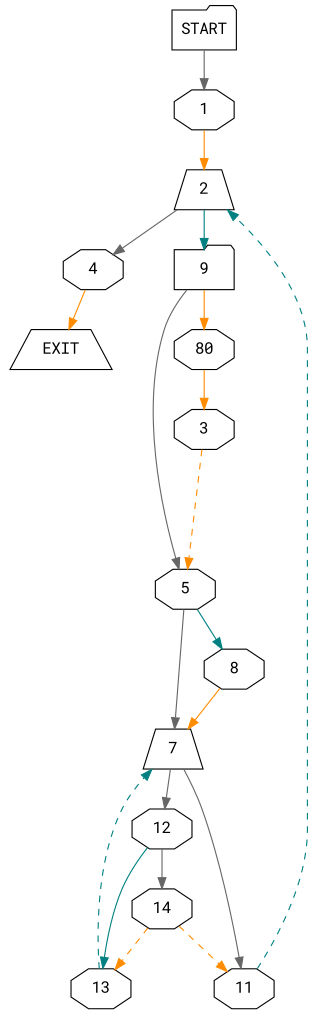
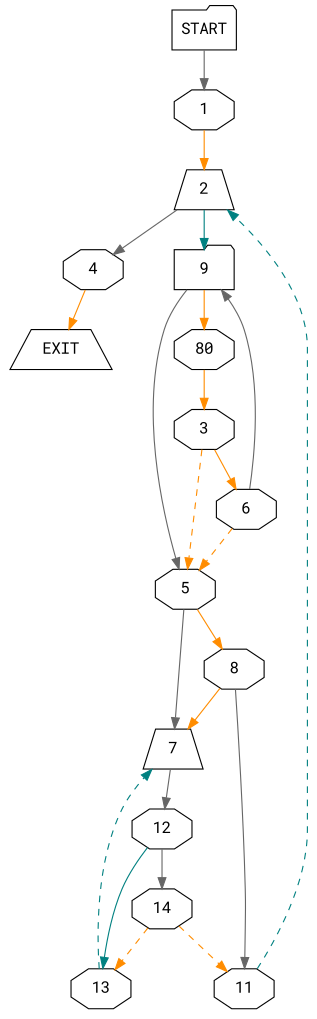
node "6": added
edge "5" -> "8": color teal -> darkorange
edge "7" -> "11": now "8" -> "11"
